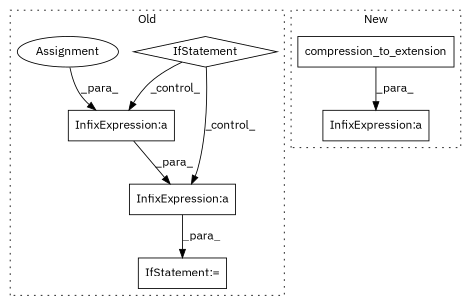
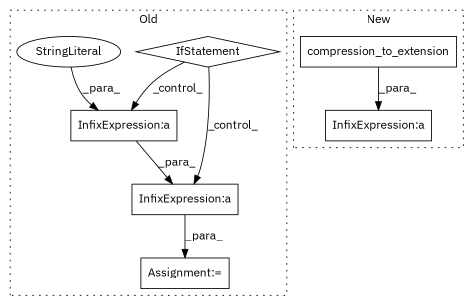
node "Assignment": label "Assignment" -> "StringLiteral"
node "IfStatement:=": label "IfStatement:=" -> "Assignment:="
